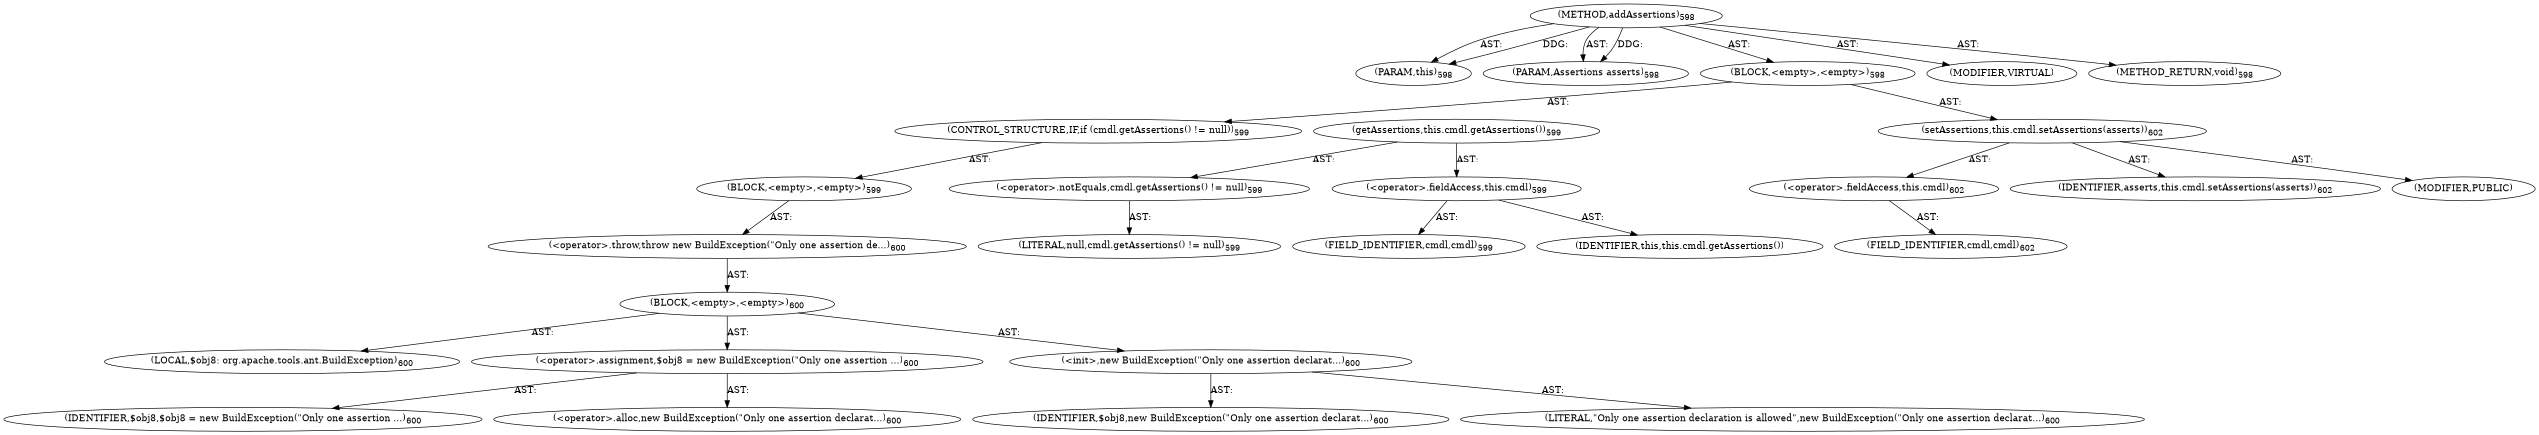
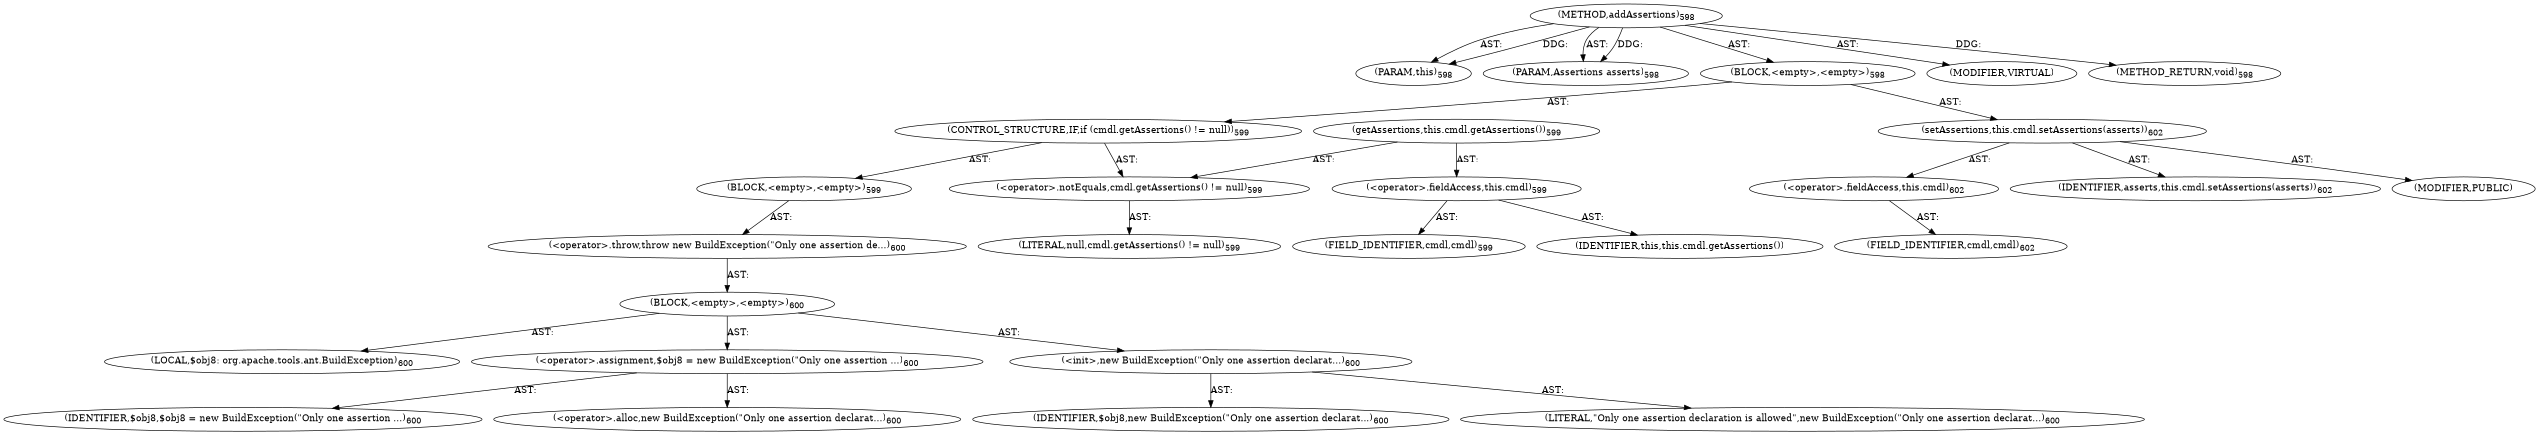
edge "(METHOD,addAssertions)" -> "(METHOD_RETURN,void)": label "AST: " -> "DDG: "
edge "(CONTROL_STRUCTURE,IF,if (cmdl.getAssertions() != null))" -> "(<operator>.notEquals,cmdl.getAssertions() != null)": added, label "AST:"
